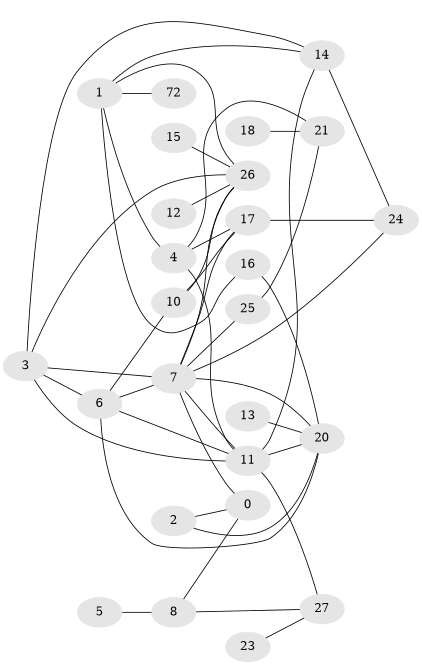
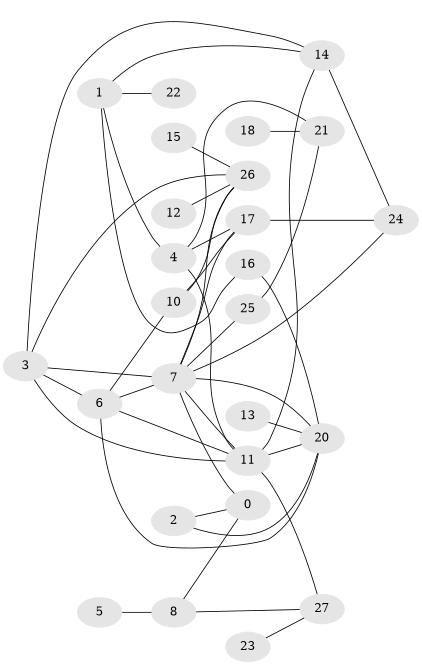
edge "1" -- "26": removed
node "72": label "72" -> "22"
